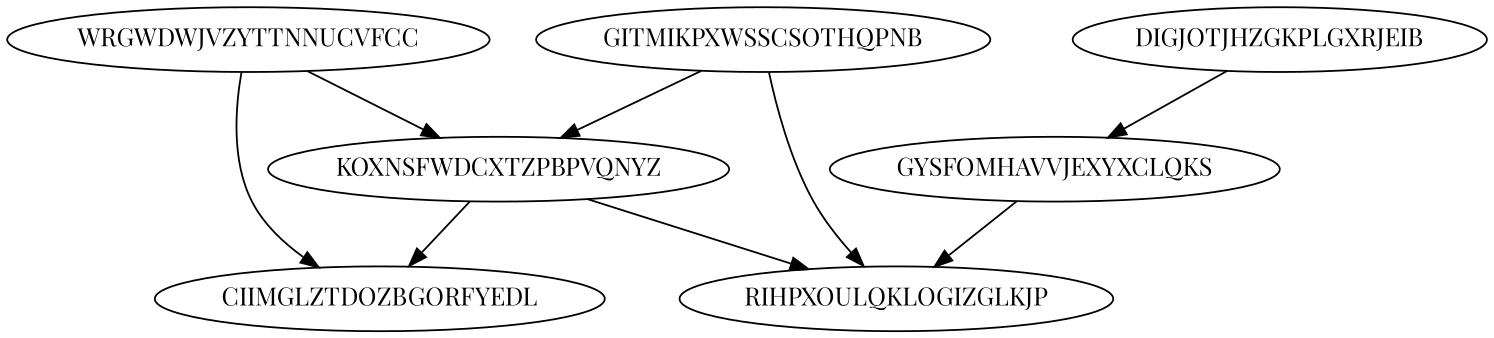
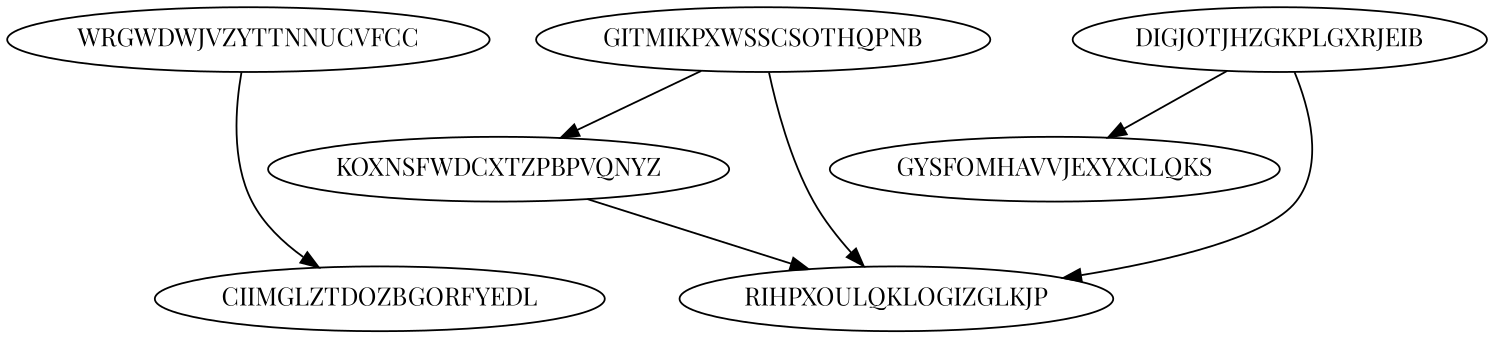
edge "WRGWDWJVZYTTNNUCVFCC" -> "KOXNSFWDCXTZPBPVQNYZ": removed
edge "KOXNSFWDCXTZPBPVQNYZ" -> "CIIMGLZTDOZBGORFYEDL": removed
edge "GYSFOMHAVVJEXYXCLQKS" -> "RIHPXOULQKLOGIZGLKJP": now "DIGJOTJHZGKPLGXRJEIB" -> "RIHPXOULQKLOGIZGLKJP"
